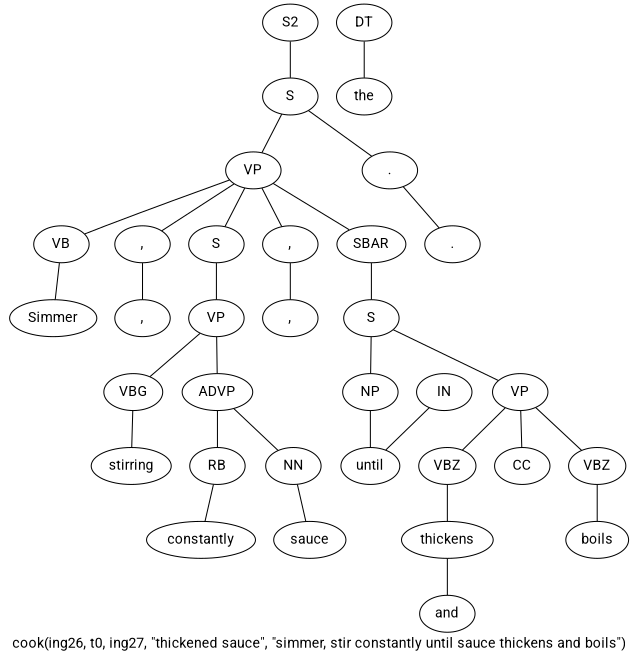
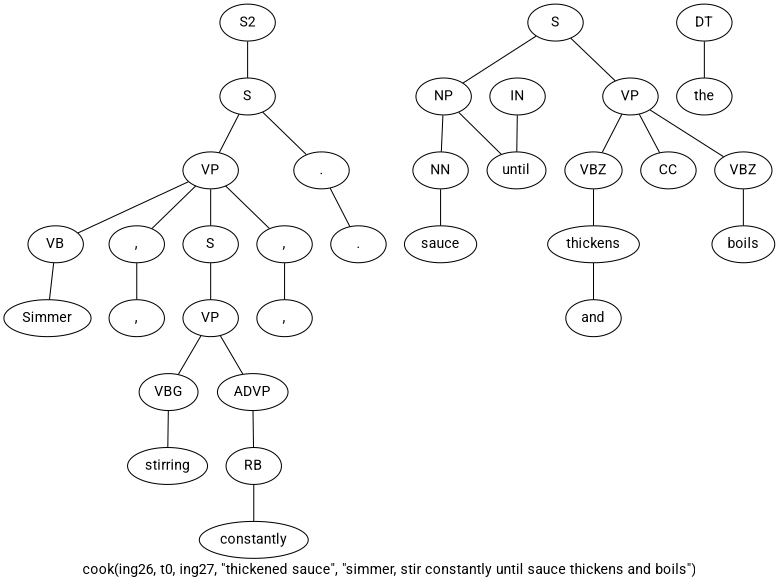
node "SBAR": removed
edge "ADVP" -- "NN": now "NP" -- "NN"
